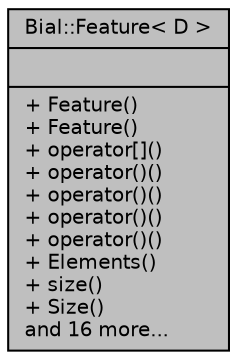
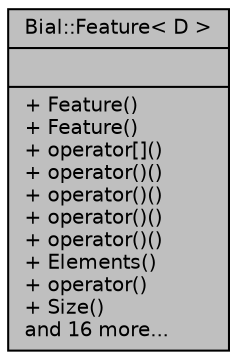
node "Bial::Feature< D >": text "+ size()" -> "+ operator()"
